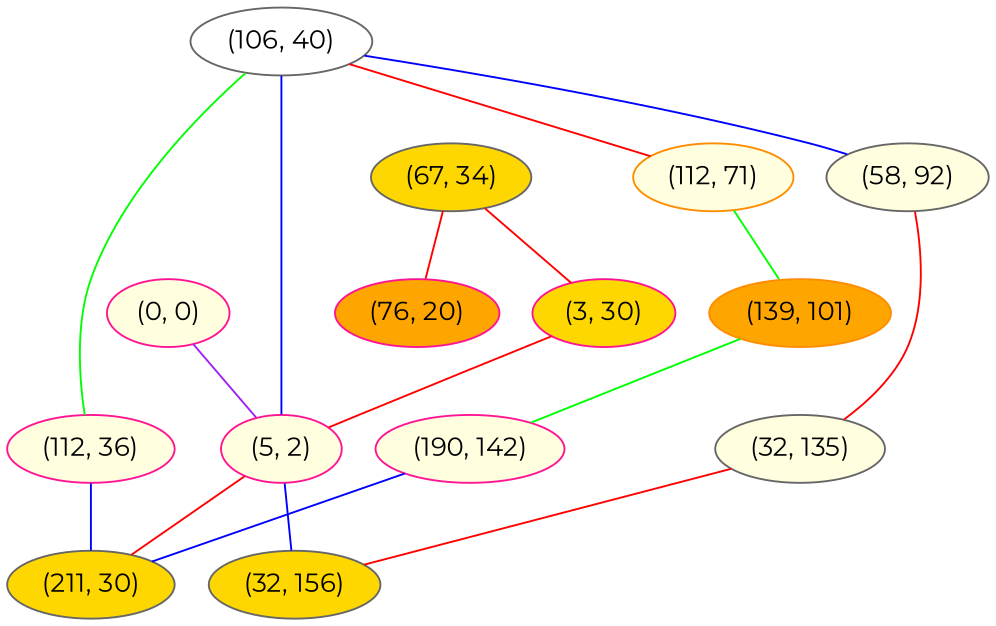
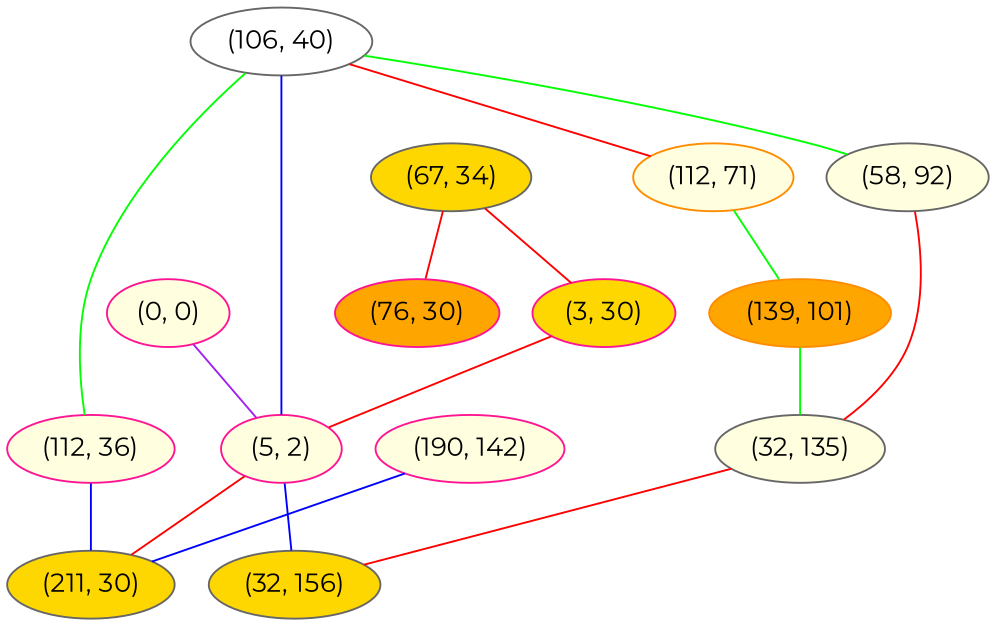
edge "(106, 40)" -- "(58, 92)": color blue -> green
node "(76, 20)": label "(76, 20)" -> "(76, 30)"
edge "(139, 101)" -- "(190, 142)": now "(139, 101)" -- "(32, 135)"
